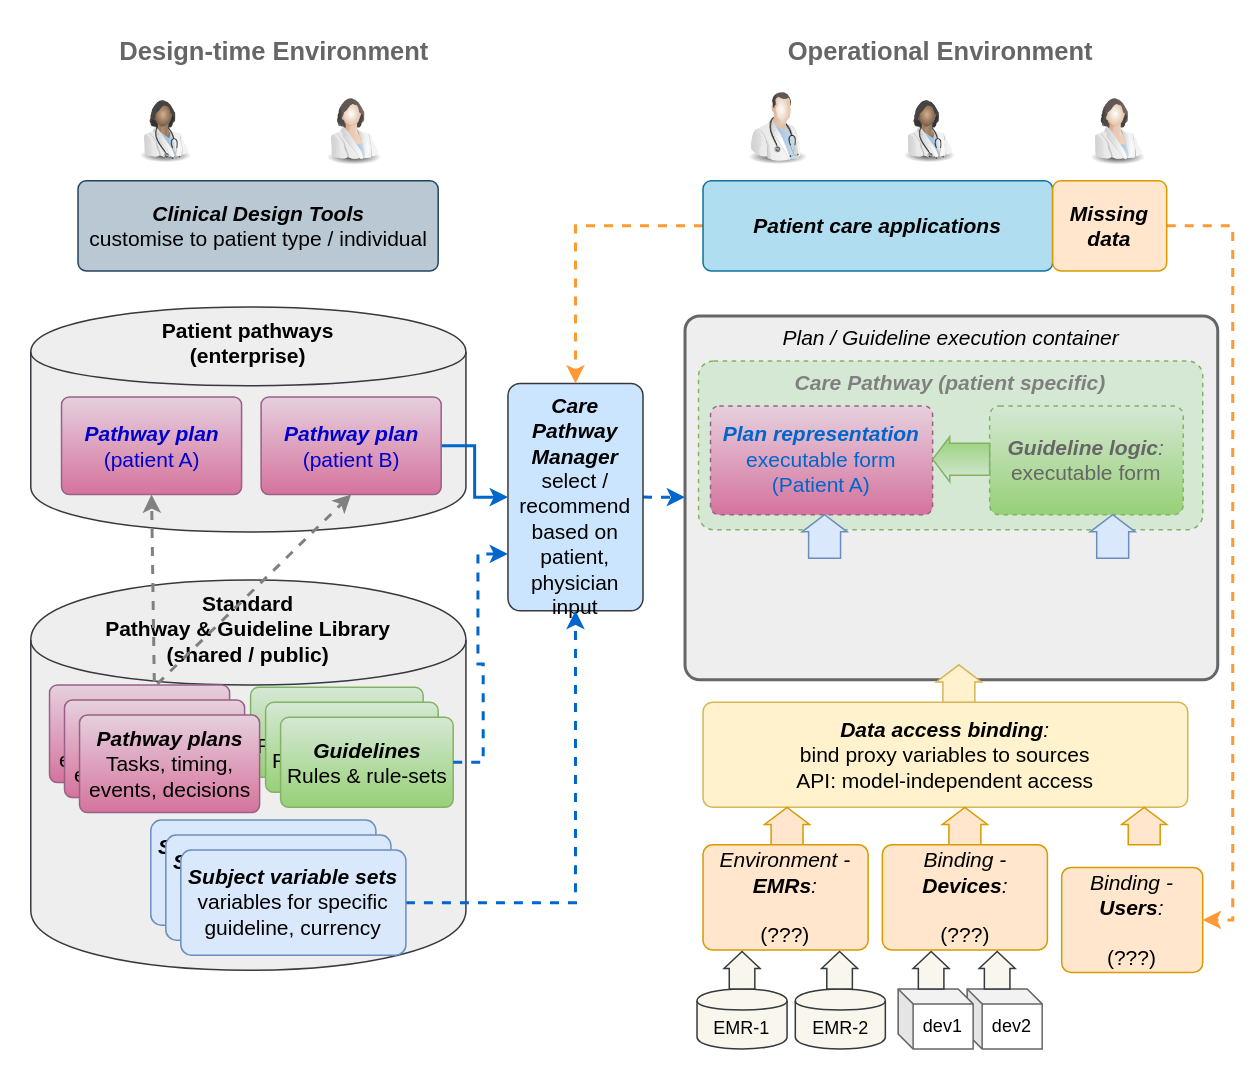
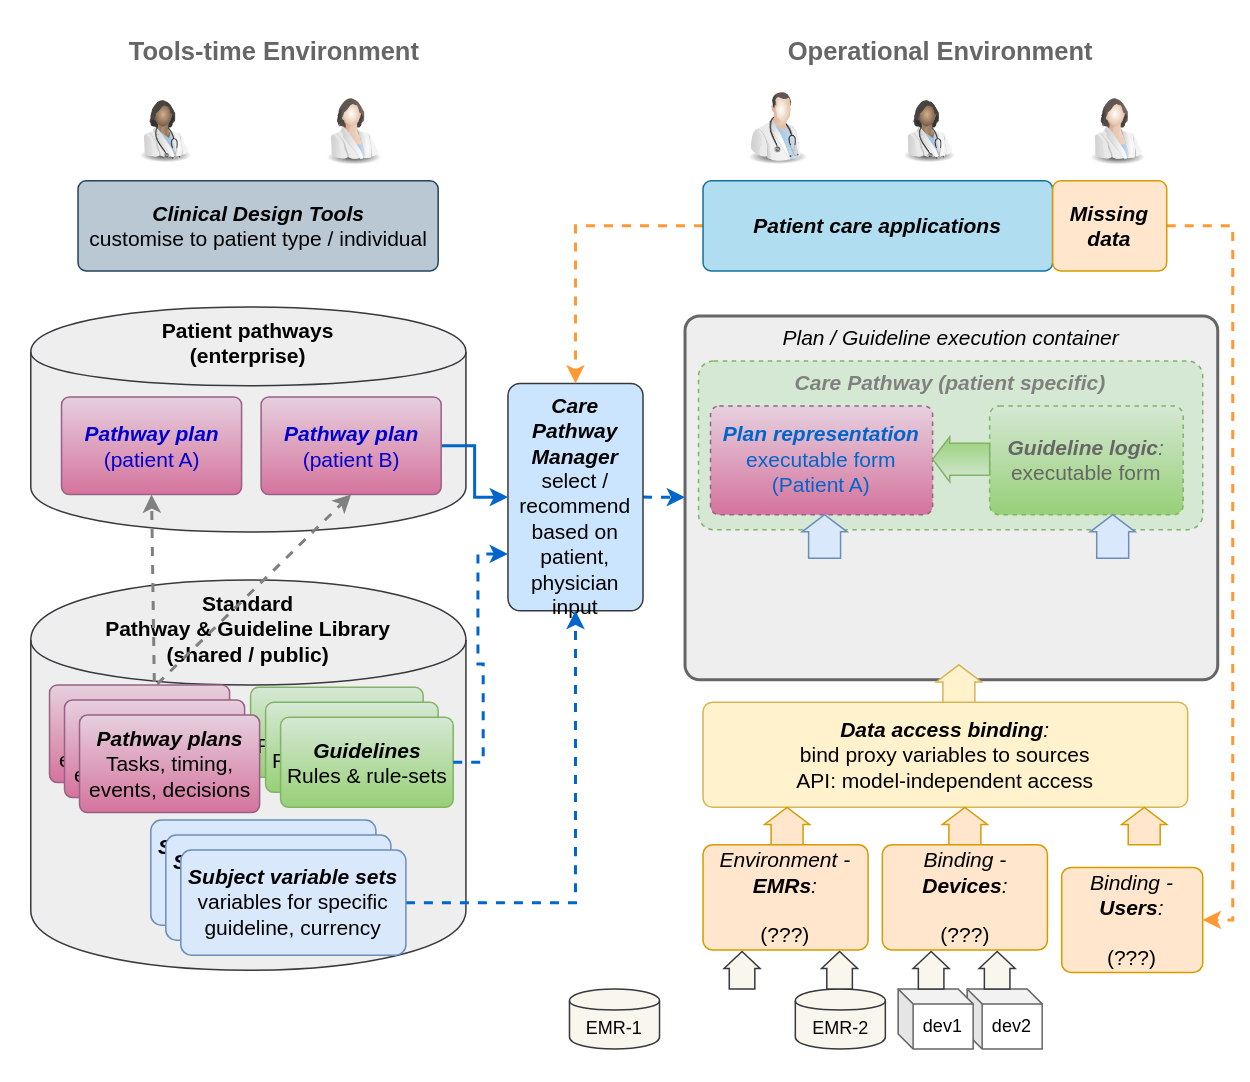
node "Design-time Environment": label "Design-time Environment" -> "Tools-time Environment"
node "EMR-1": moved (742, 1019) -> (614, 1019)
